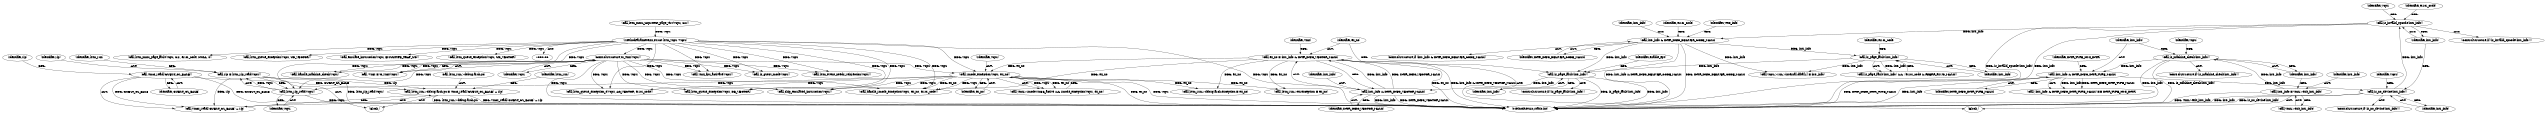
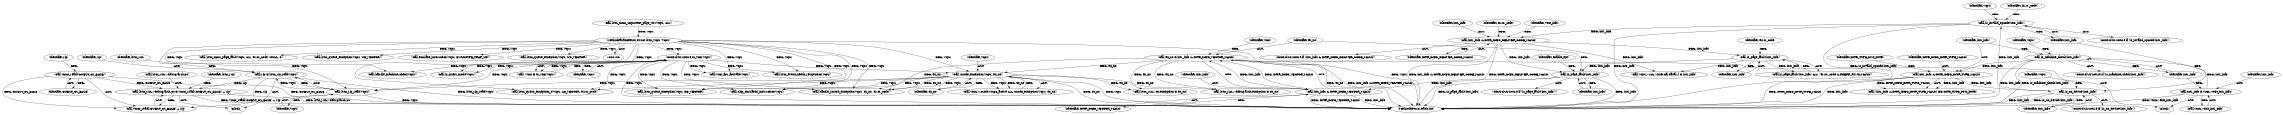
edge "(Call,intr_info & INTR_INFO_INTR_TYPE_MASK)" -> "(Identifier,INTR_INFO_INTR_TYPE_MASK)": removed, label "CFG:"
